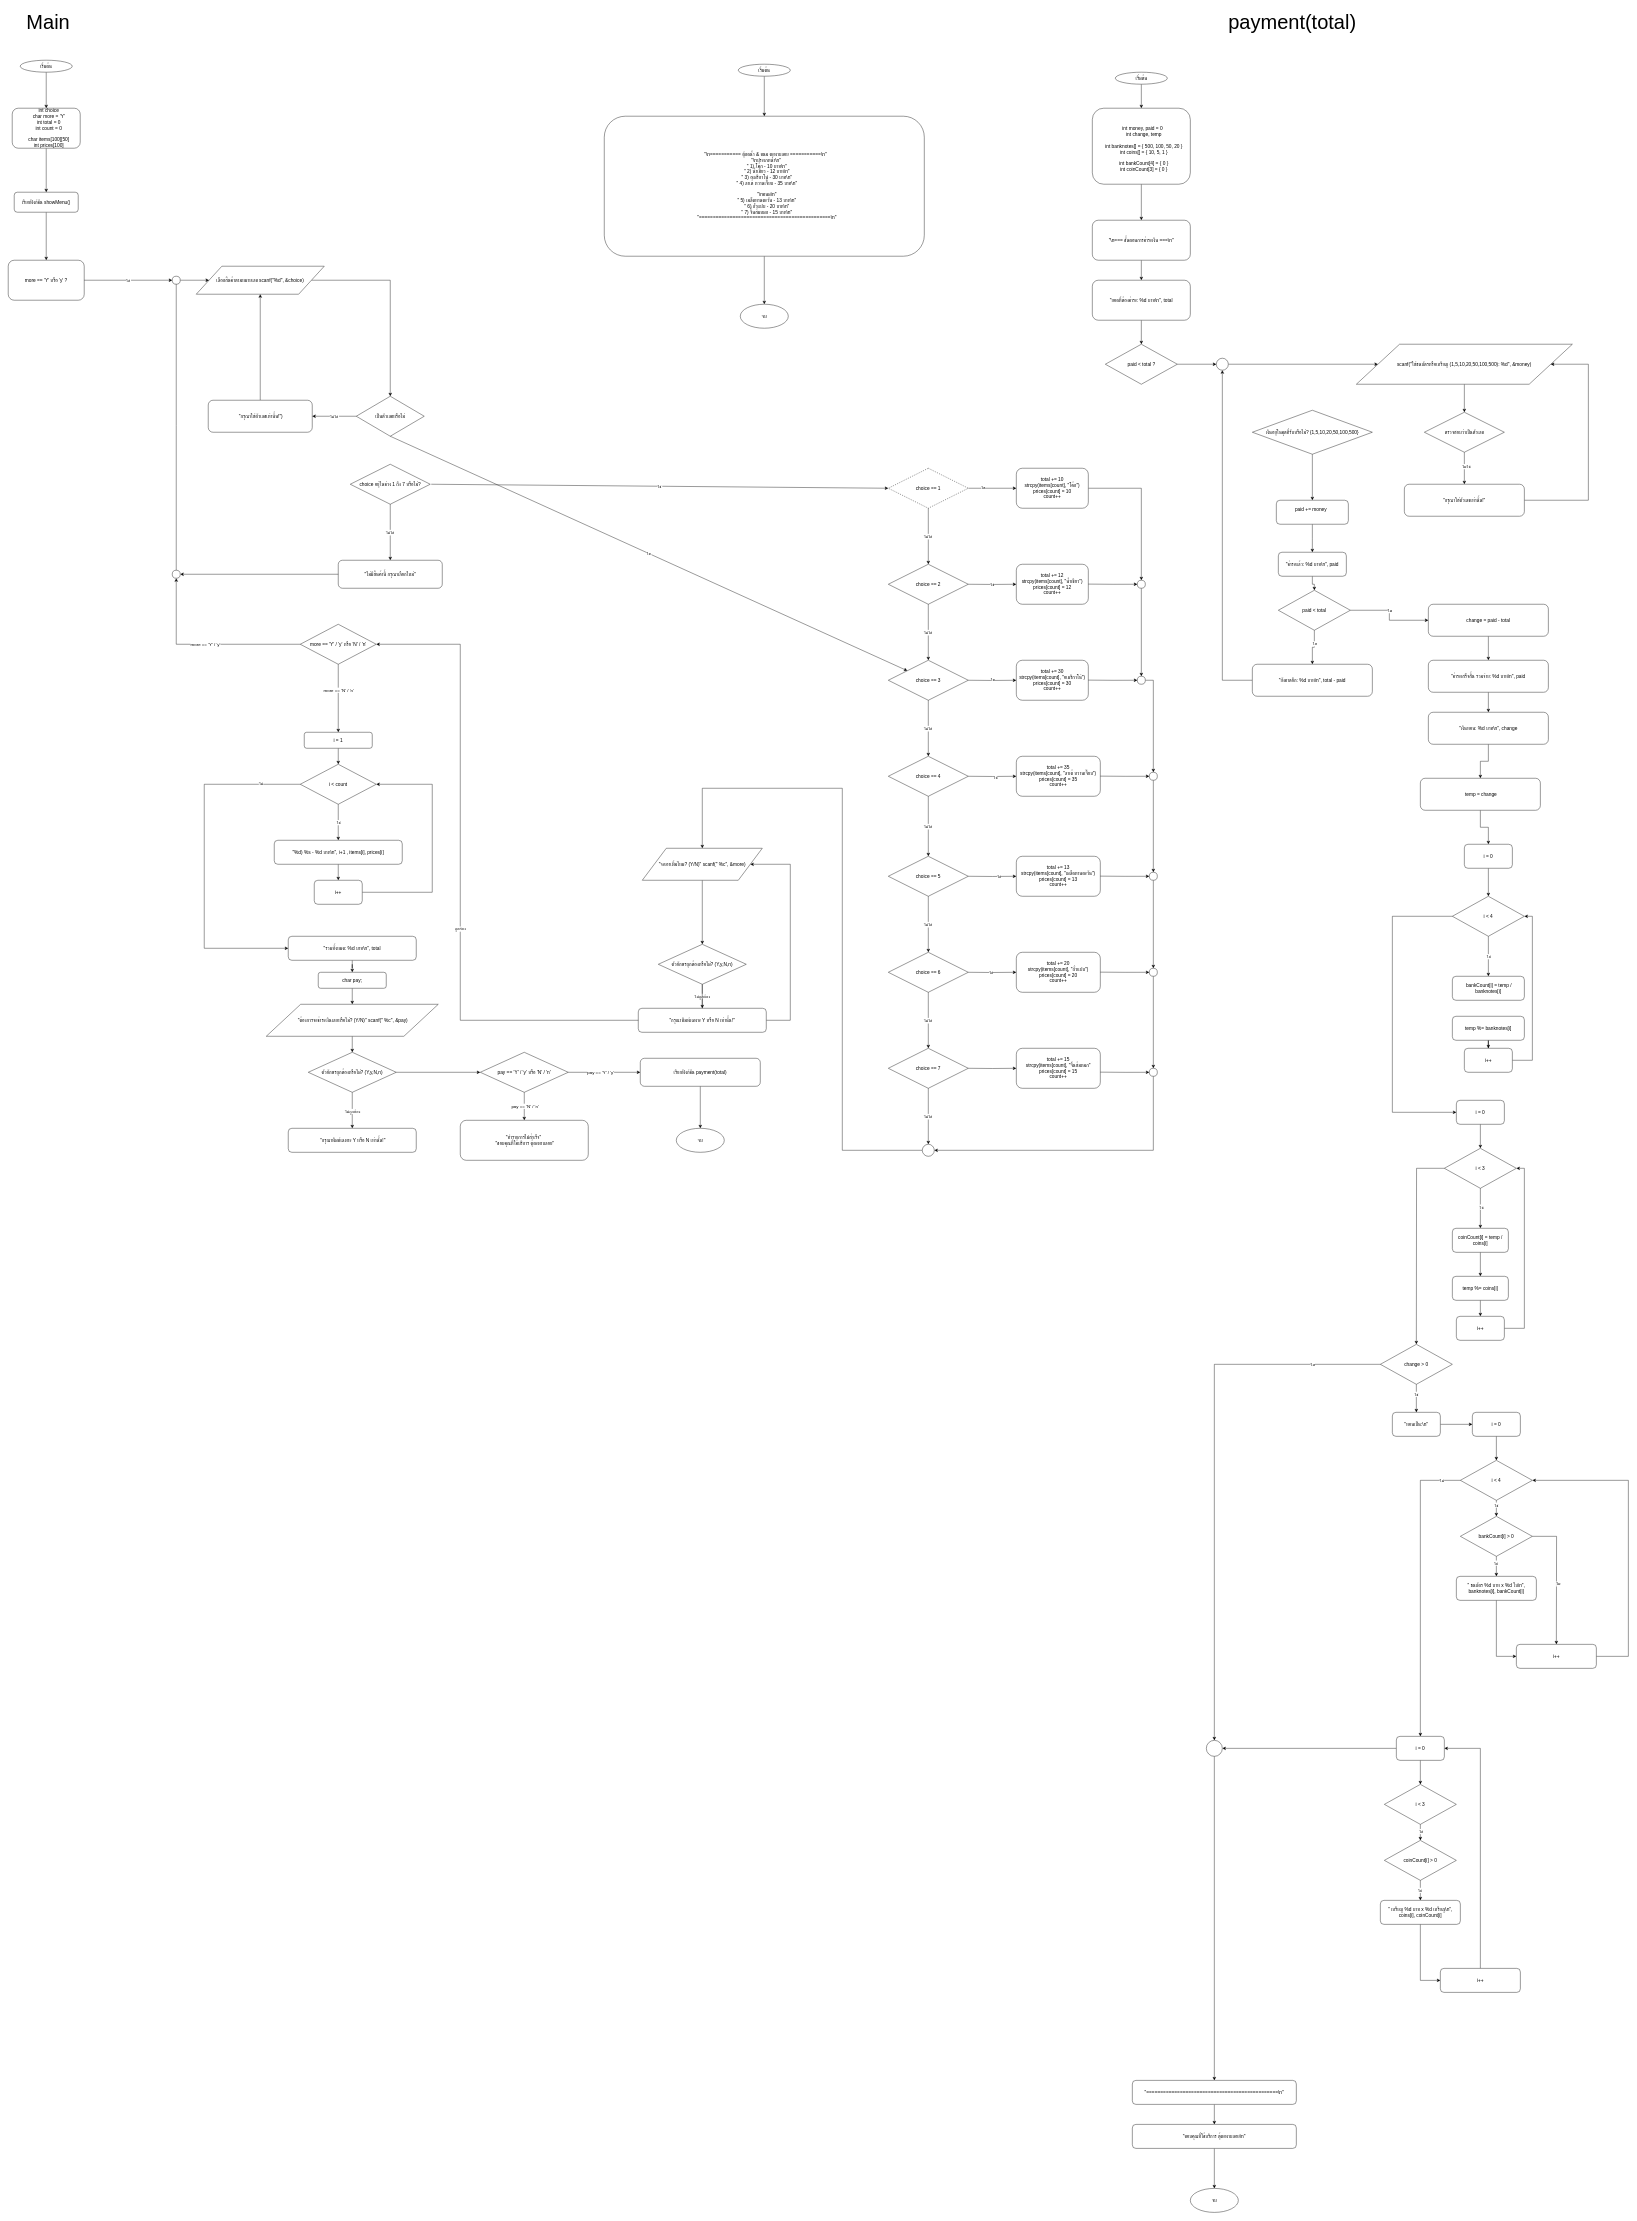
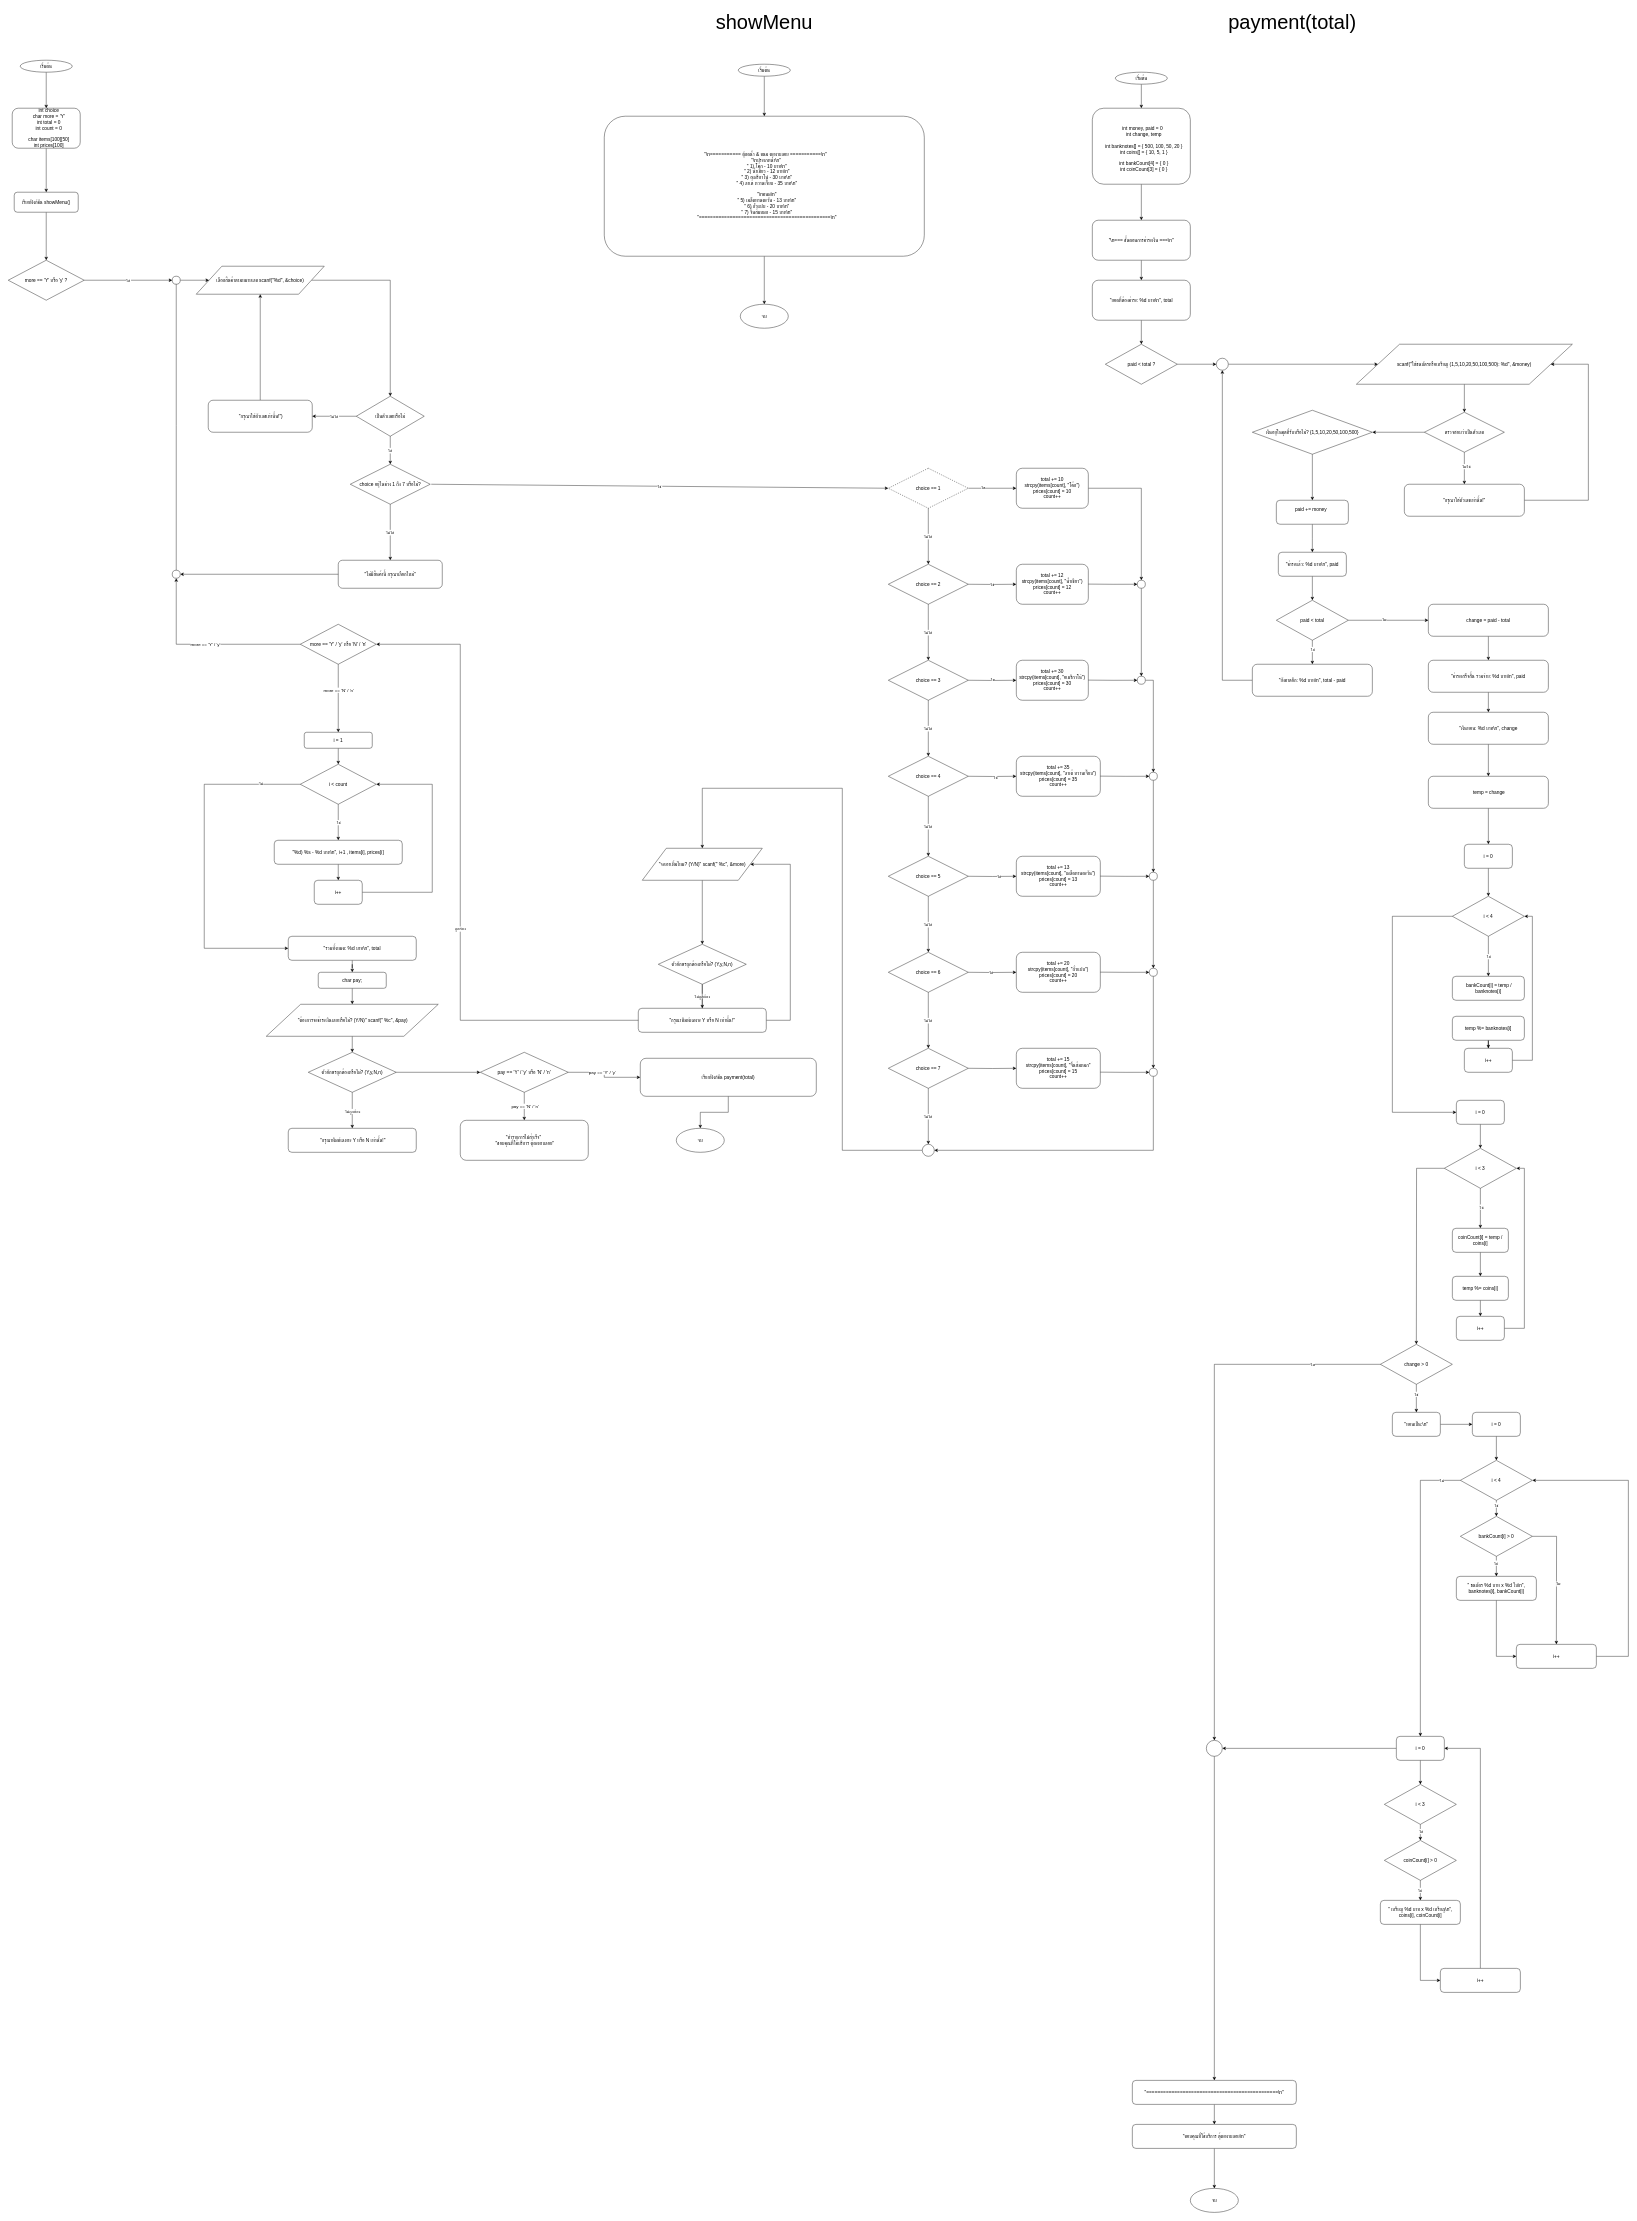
node "Main": removed
node "showMenu": added
node "more == 'Y' หรือ 'y' ?": shape rounded rectangle -> diamond
edge "ตรวจสอบว่าเป็นตัวเลข" -> "เงินอยู่ในชุดที่รับหรือไม่? {1,5,10,20,50,100,500}": added
edge "เป็นตัวเลขหรือไม่" -> "choice == 3": now "เป็นตัวเลขหรือไม่" -> "choice อยู่ในช่วง 1 ถึง 7 หรือไม่?"
node "paid < total": moved (1314, 610) -> (1312, 620)
node "temp = change": moved (1480, 794) -> (1488, 792)
node "เรียกฟังก์ชัน payment(total)": size 120x28 -> 176x38
